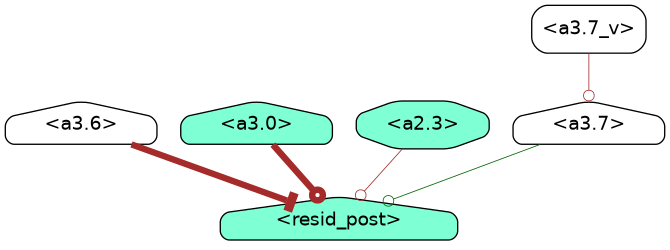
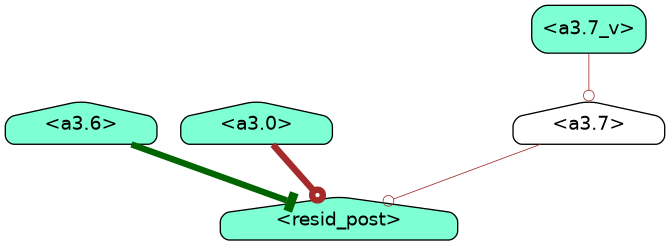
node "<a3.7_v>": fillcolor white -> aquamarine
node "<a3.6>": fillcolor white -> aquamarine
node "<a2.3>": removed
edge "<a3.6>" -> "<resid_post>": color brown -> darkgreen
edge "<a3.7>" -> "<resid_post>": color darkgreen -> brown
